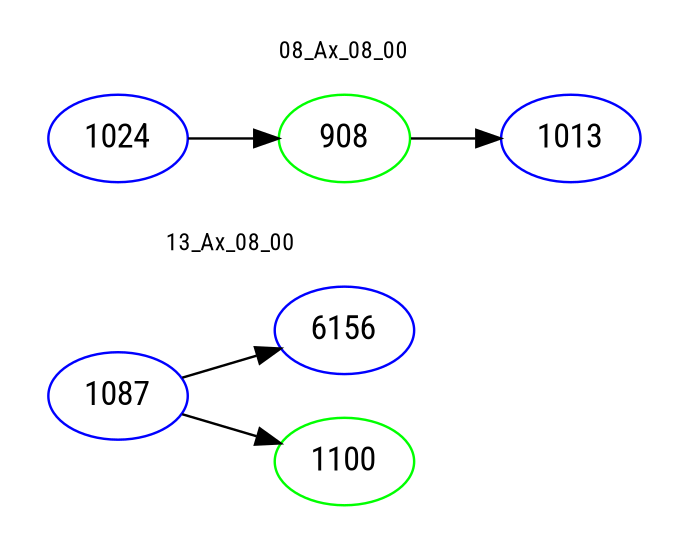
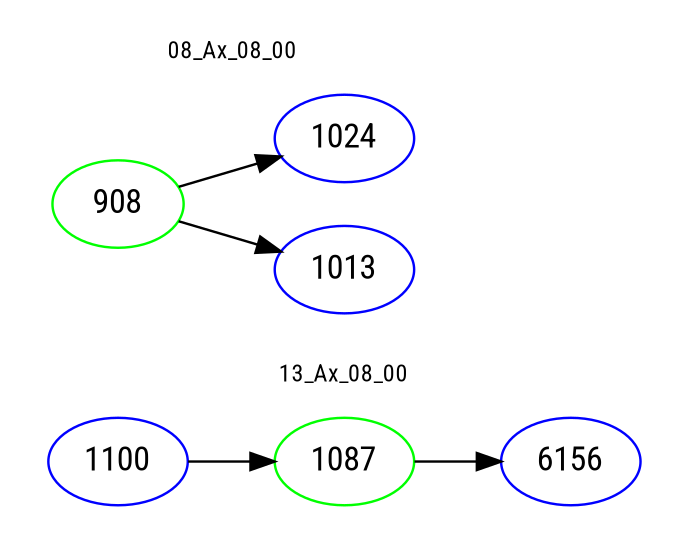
edge "1024" -> "908": reversed
node "1087": color blue -> green
edge "1087" -> "1100": reversed
node "1100": color green -> blue
